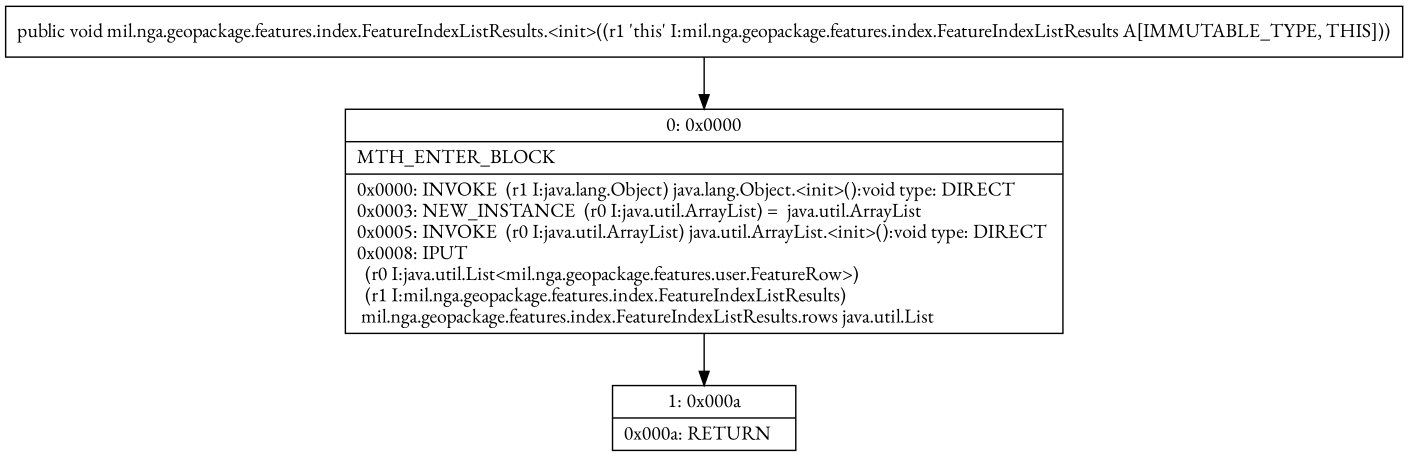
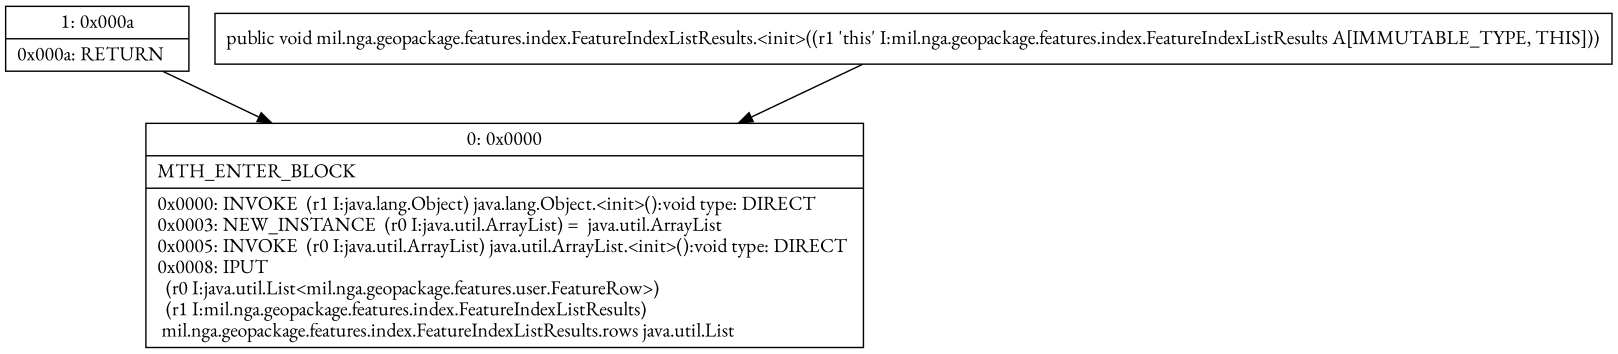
edge "0: 0x0000" -> "1: 0x000a": reversed
